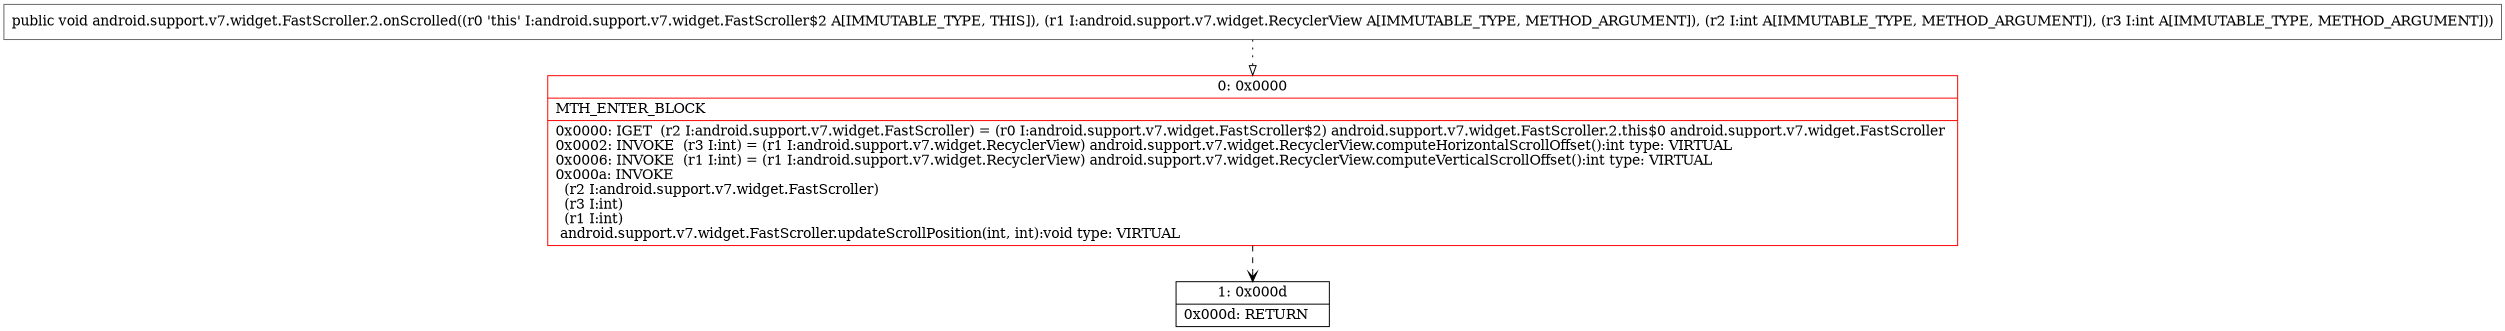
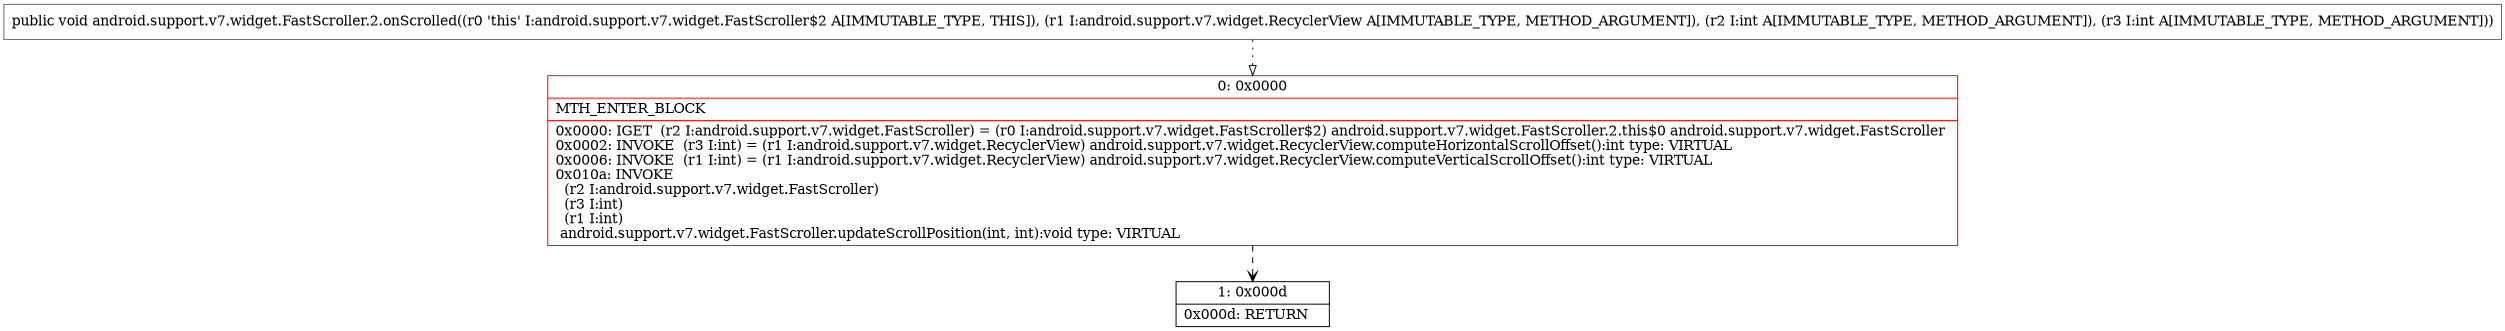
node "0: 0x0000": text "0x000a: INVOKE" -> "0x010a: INVOKE"
